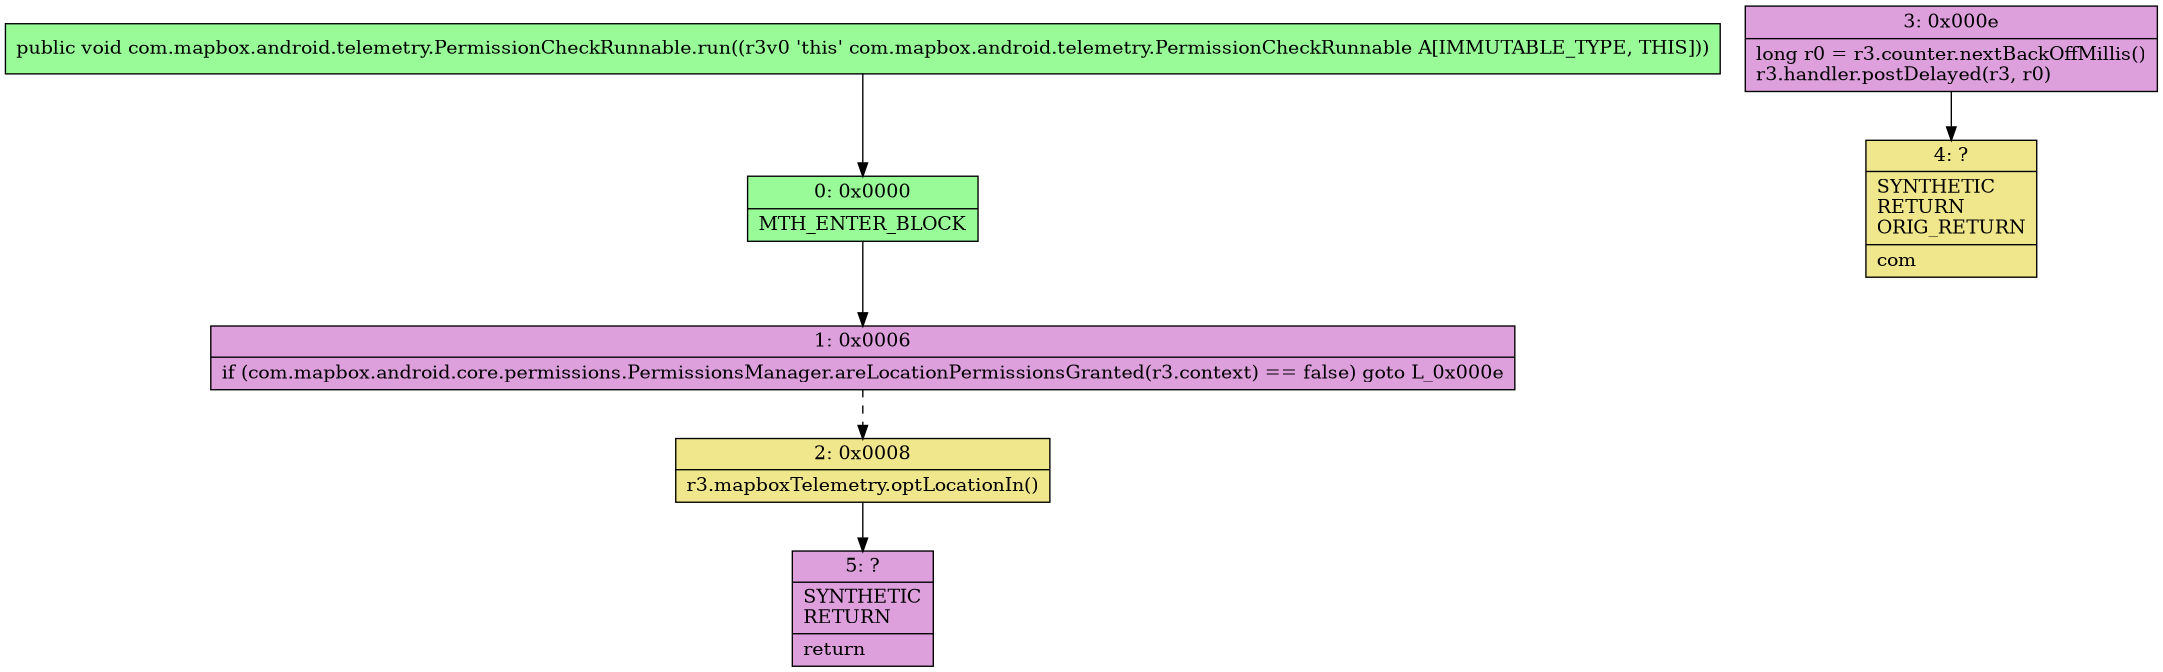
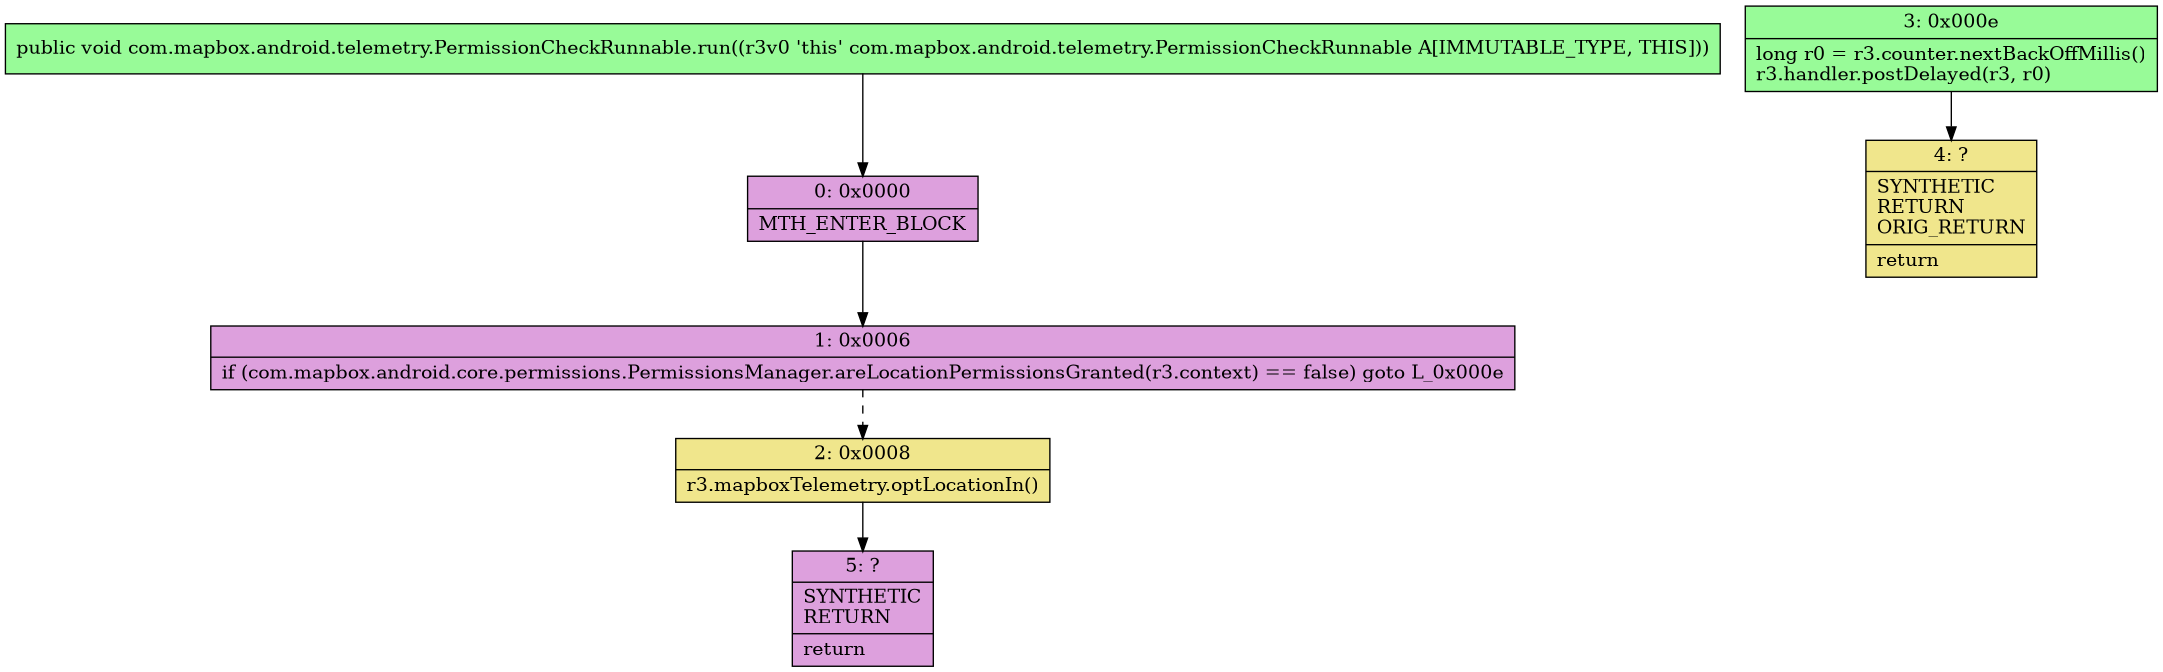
node "3: 0x000e": fillcolor plum -> palegreen
node "0: 0x0000": fillcolor palegreen -> plum
node "4: ?": text "com" -> "return"
